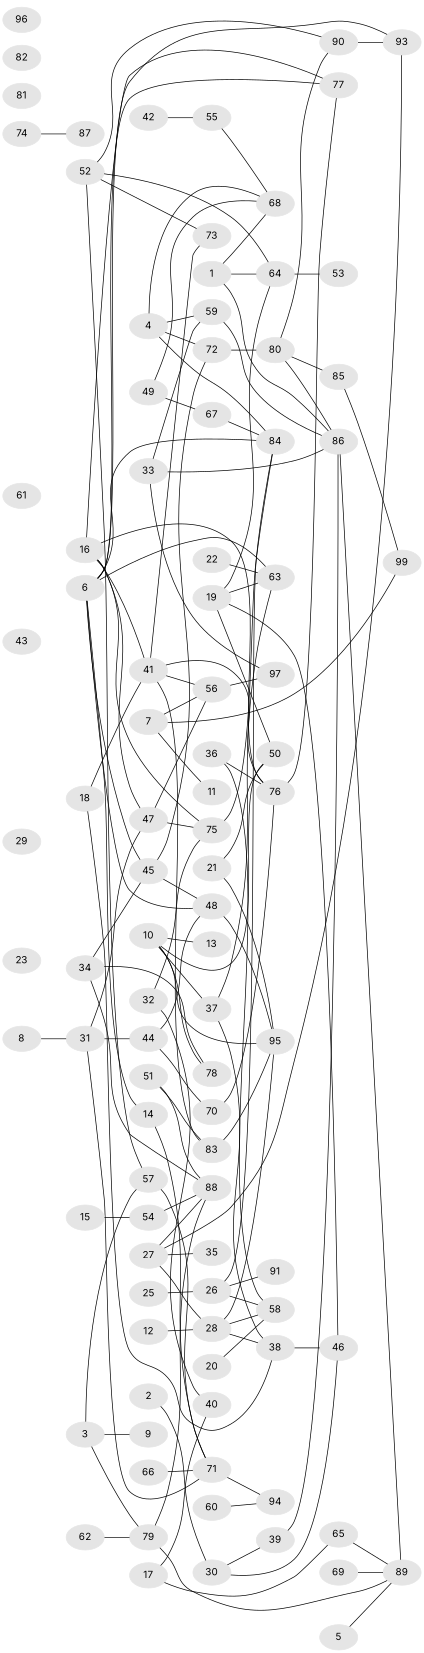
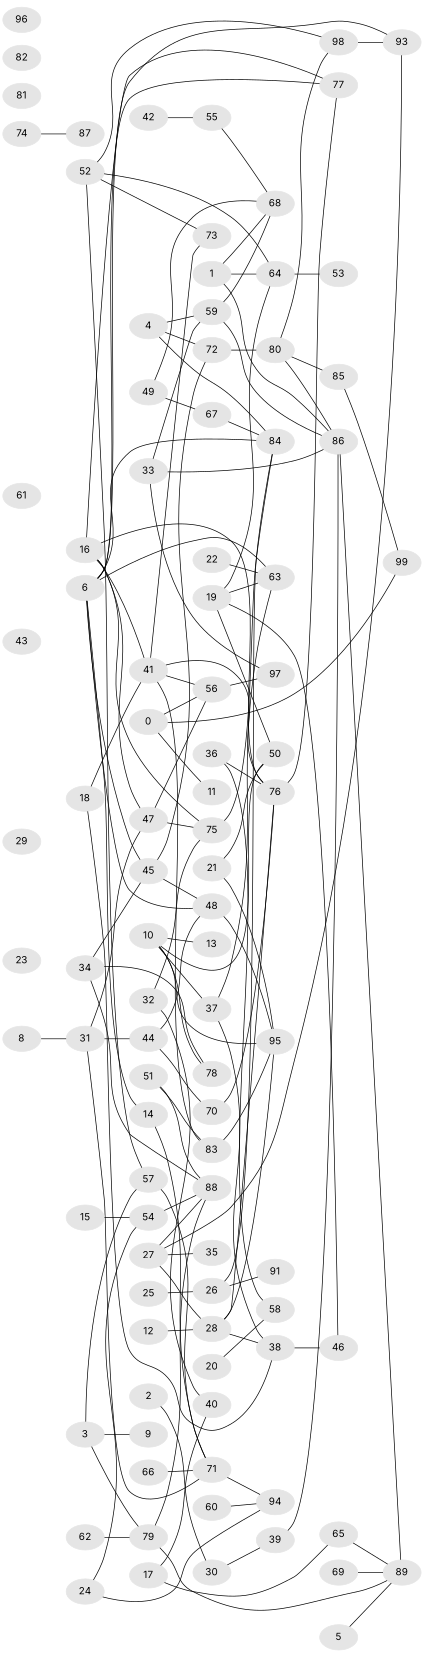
node "90": label "90" -> "98"
edge "68" -- "4": now "68" -- "59"
node "7": label "7" -> "0"
edge "26" -- "58": removed
edge "58" -- "28": now "76" -- "28"
edge "46" -- "30": removed
node "24": added
